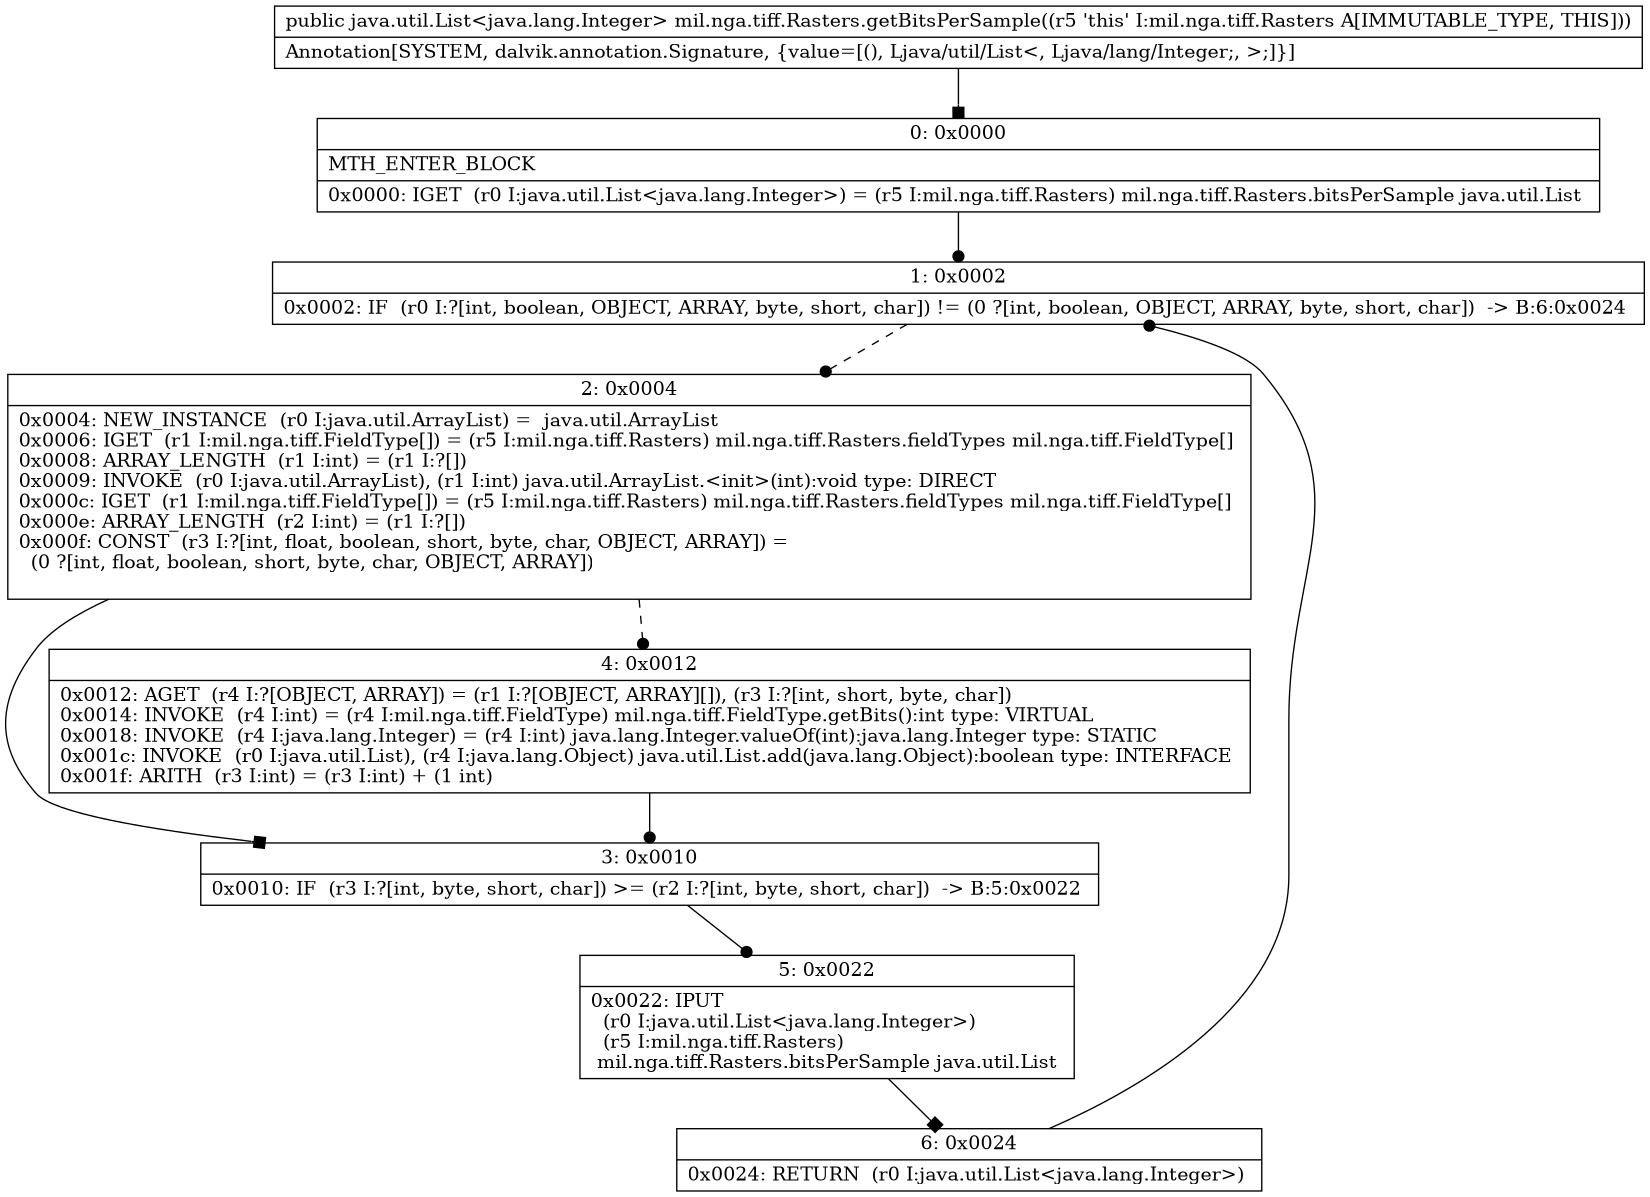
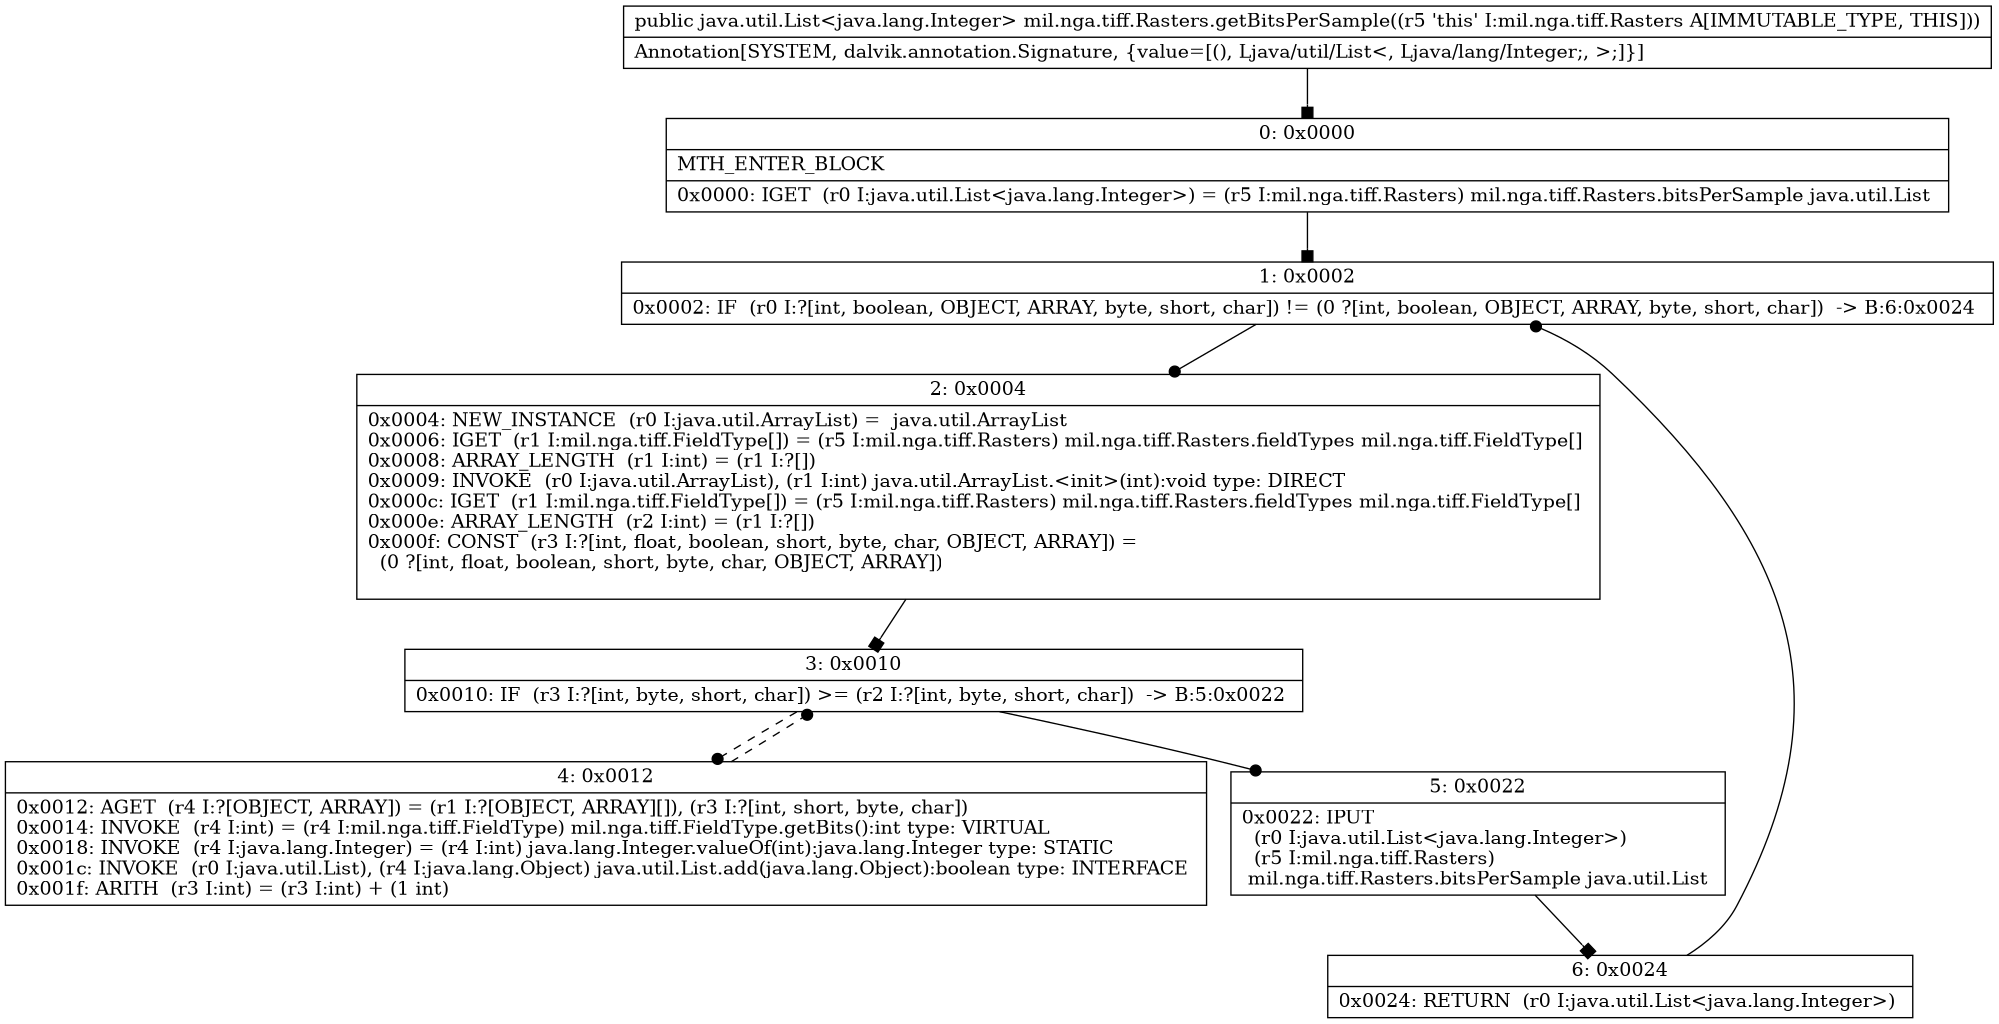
edge "0: 0x0000" -> "1: 0x0002": arrowhead dot -> box
edge "1: 0x0002" -> "2: 0x0004": style dashed -> solid
edge "2: 0x0004" -> "4: 0x0012": now "3: 0x0010" -> "4: 0x0012"
edge "4: 0x0012" -> "3: 0x0010": style solid -> dashed
